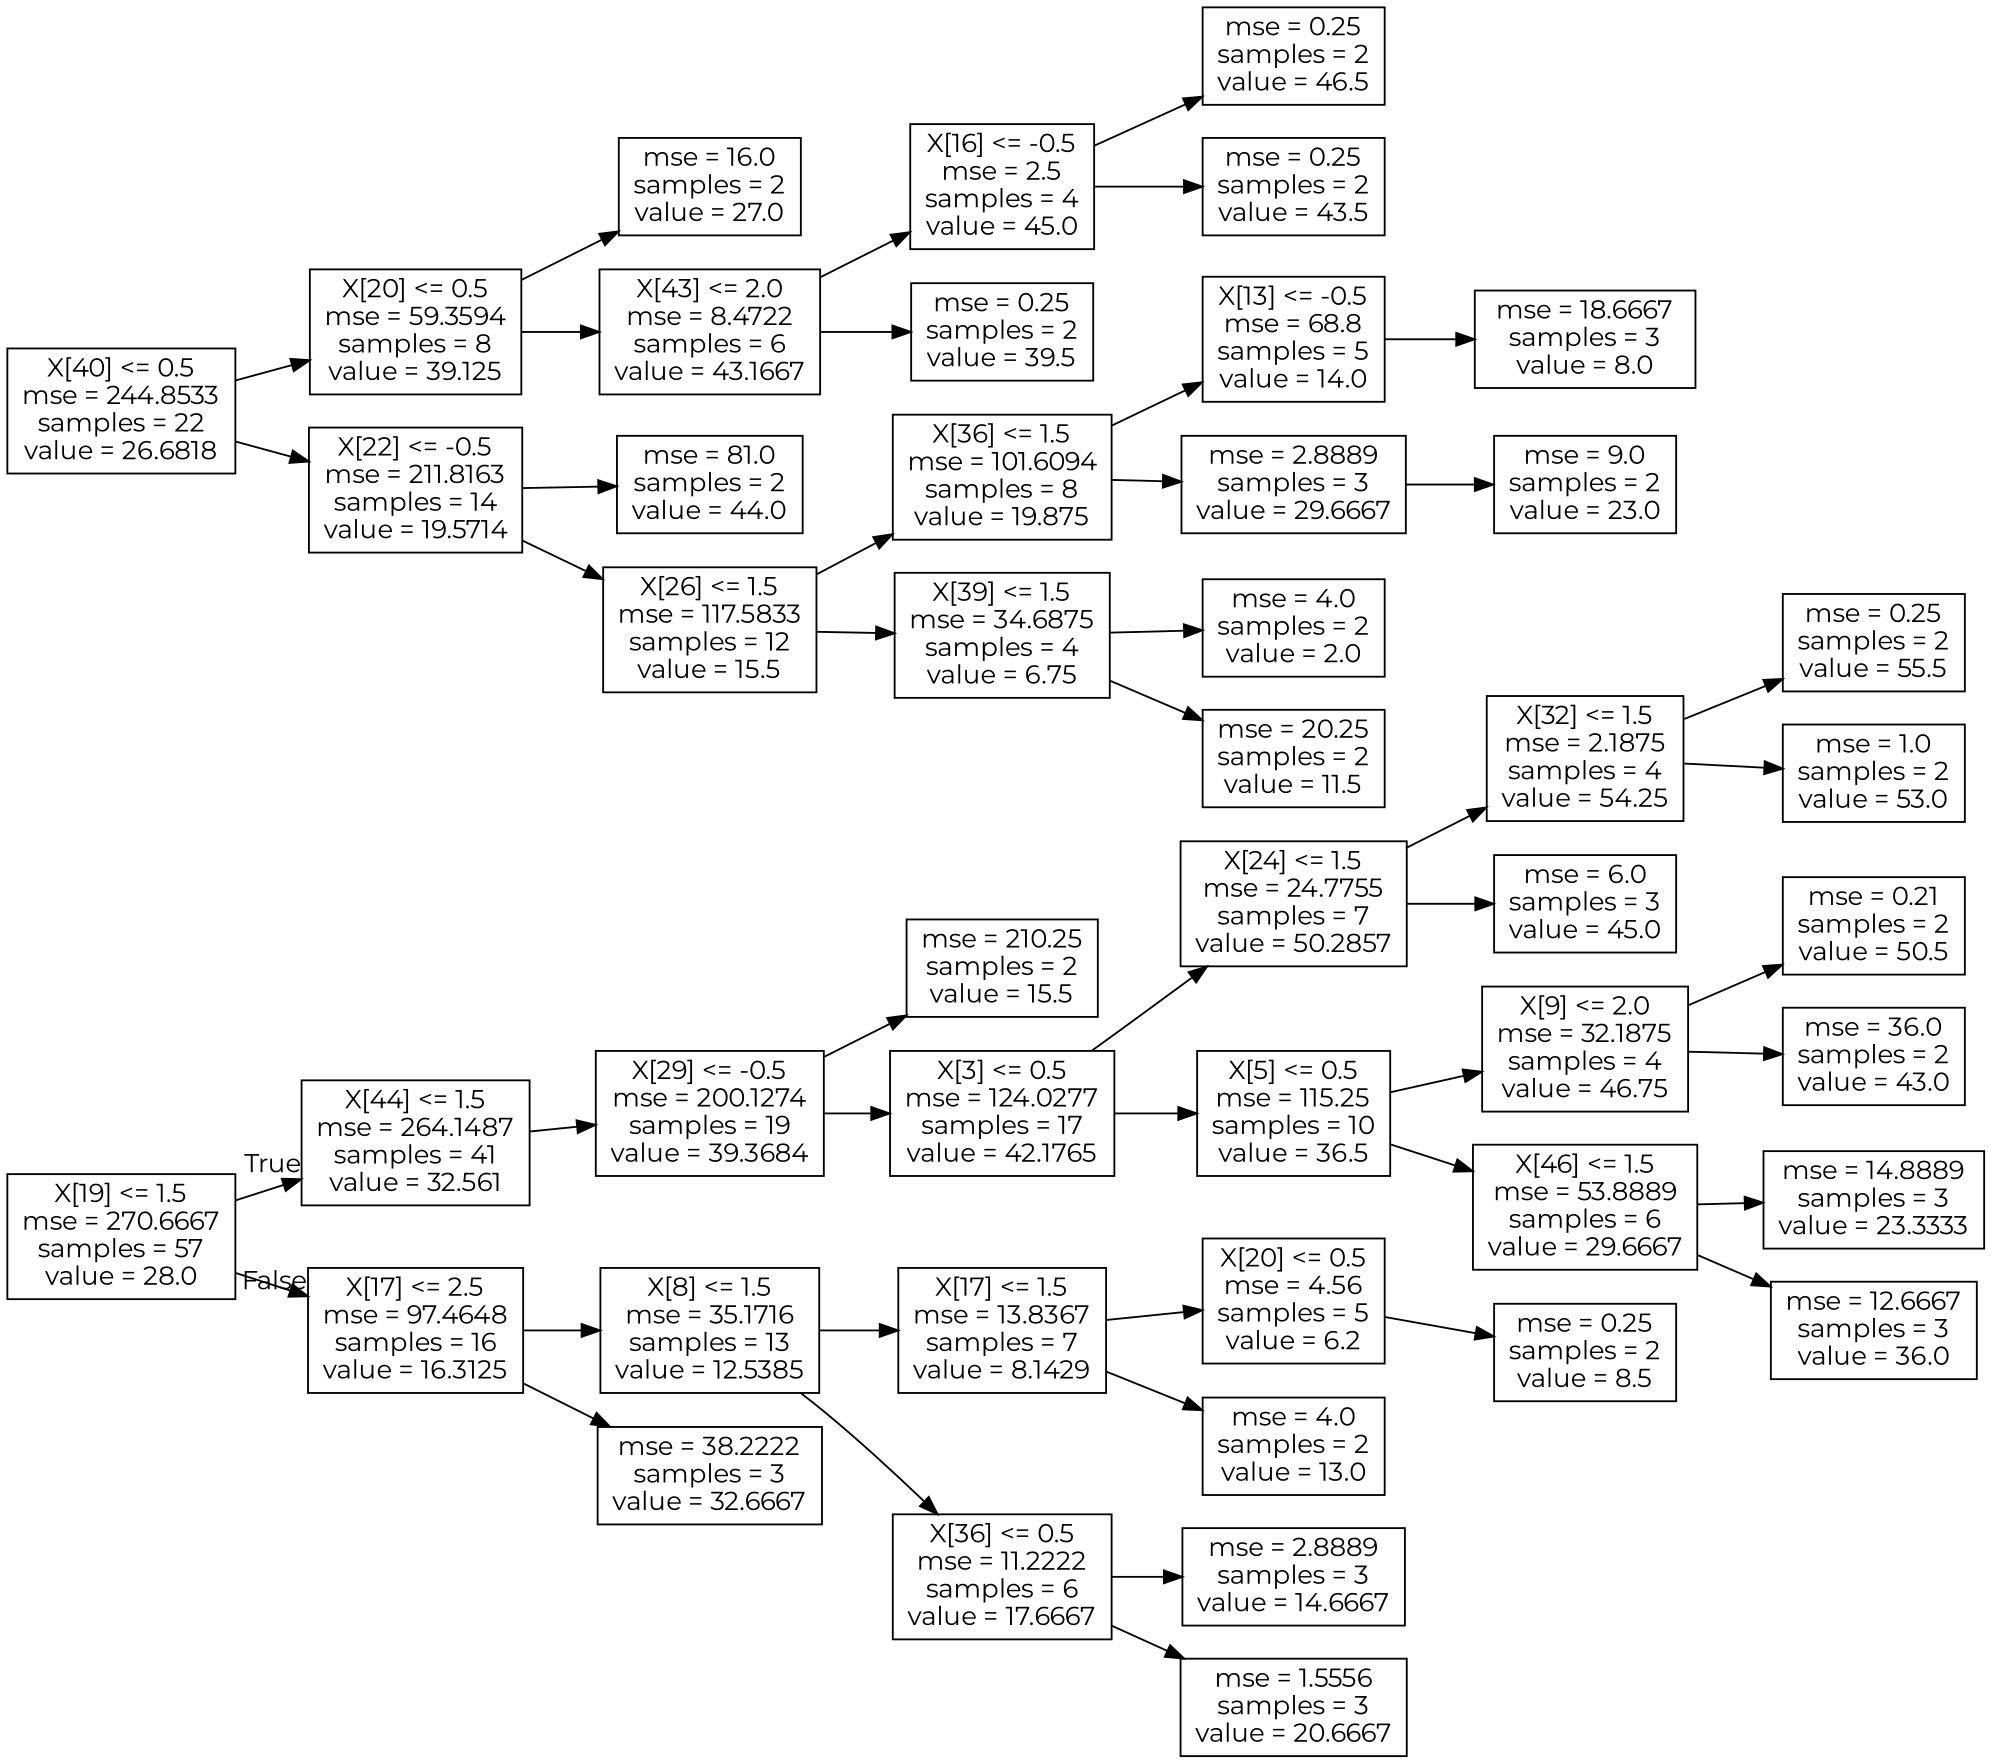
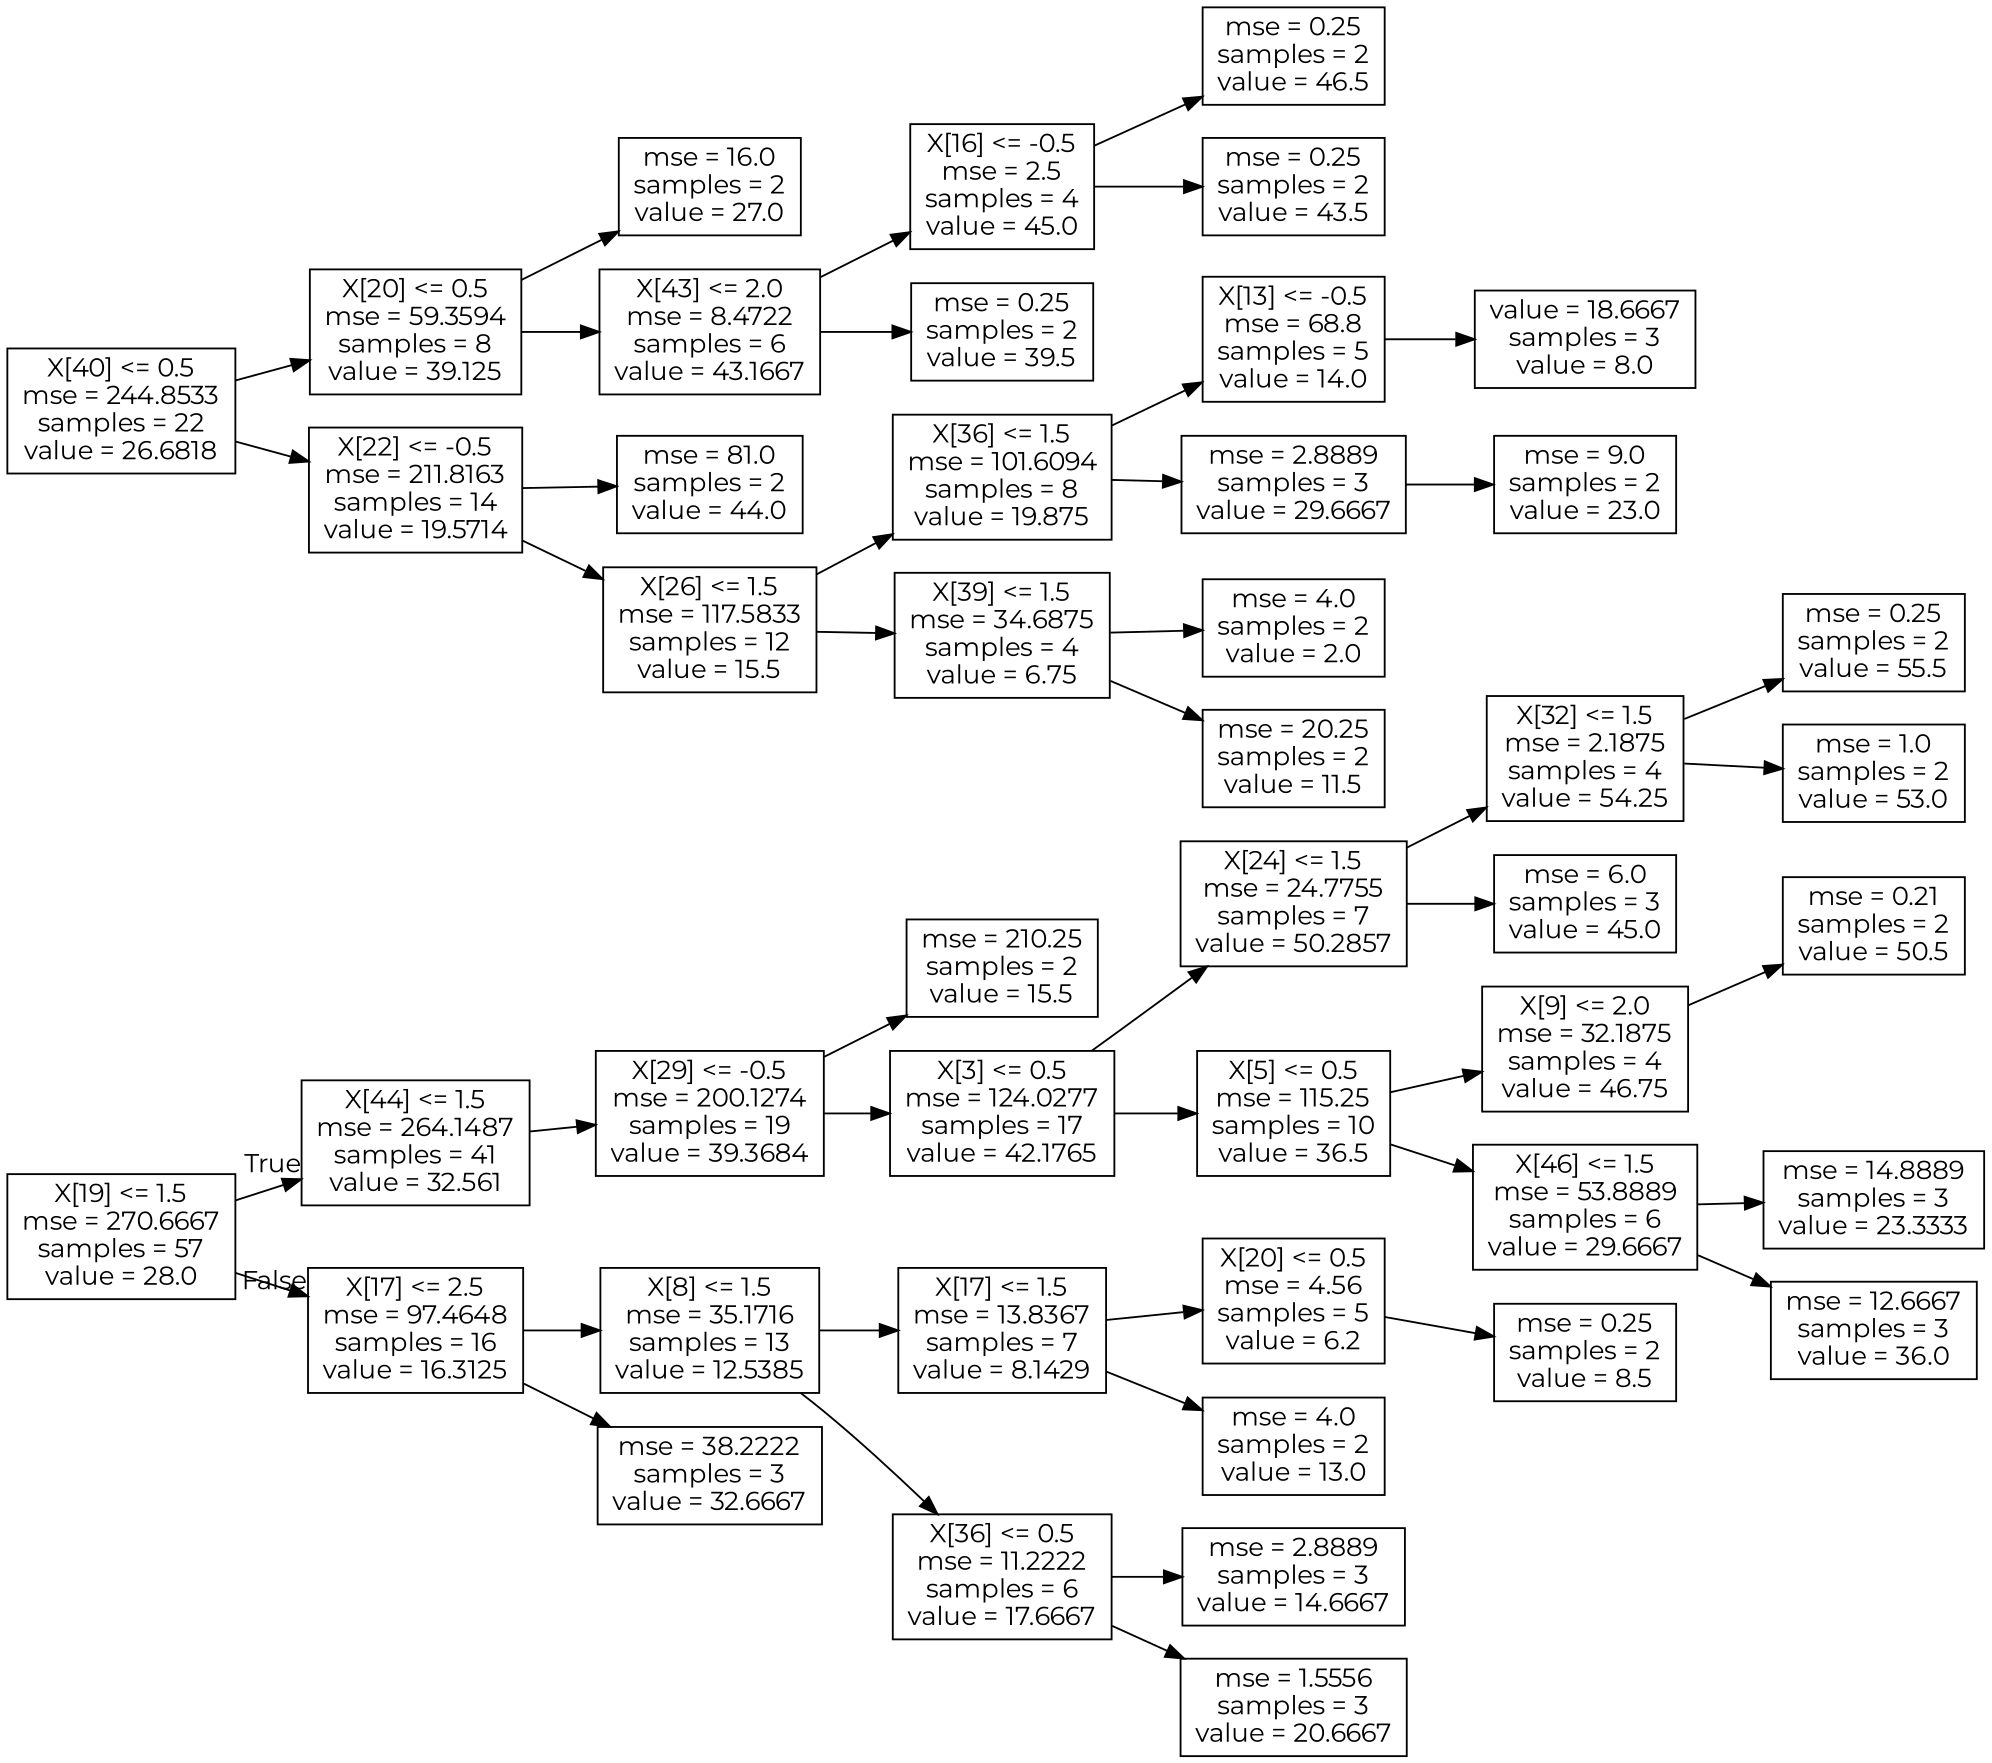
node "mse = 18.6667 samples = 3 value = 8.0": label "mse = 18.6667 samples = 3 value = 8.0" -> "value = 18.6667 samples = 3 value = 8.0"
node "mse = 36.0 samples = 2 value = 43.0": removed
